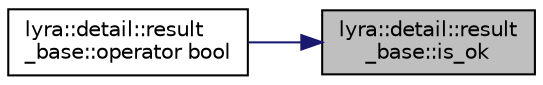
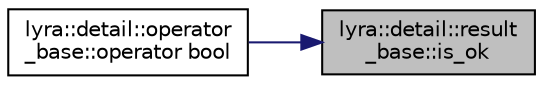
node "lyra::detail::result _base::operator bool": label "lyra::detail::result _base::operator bool" -> "lyra::detail::operator _base::operator bool"
